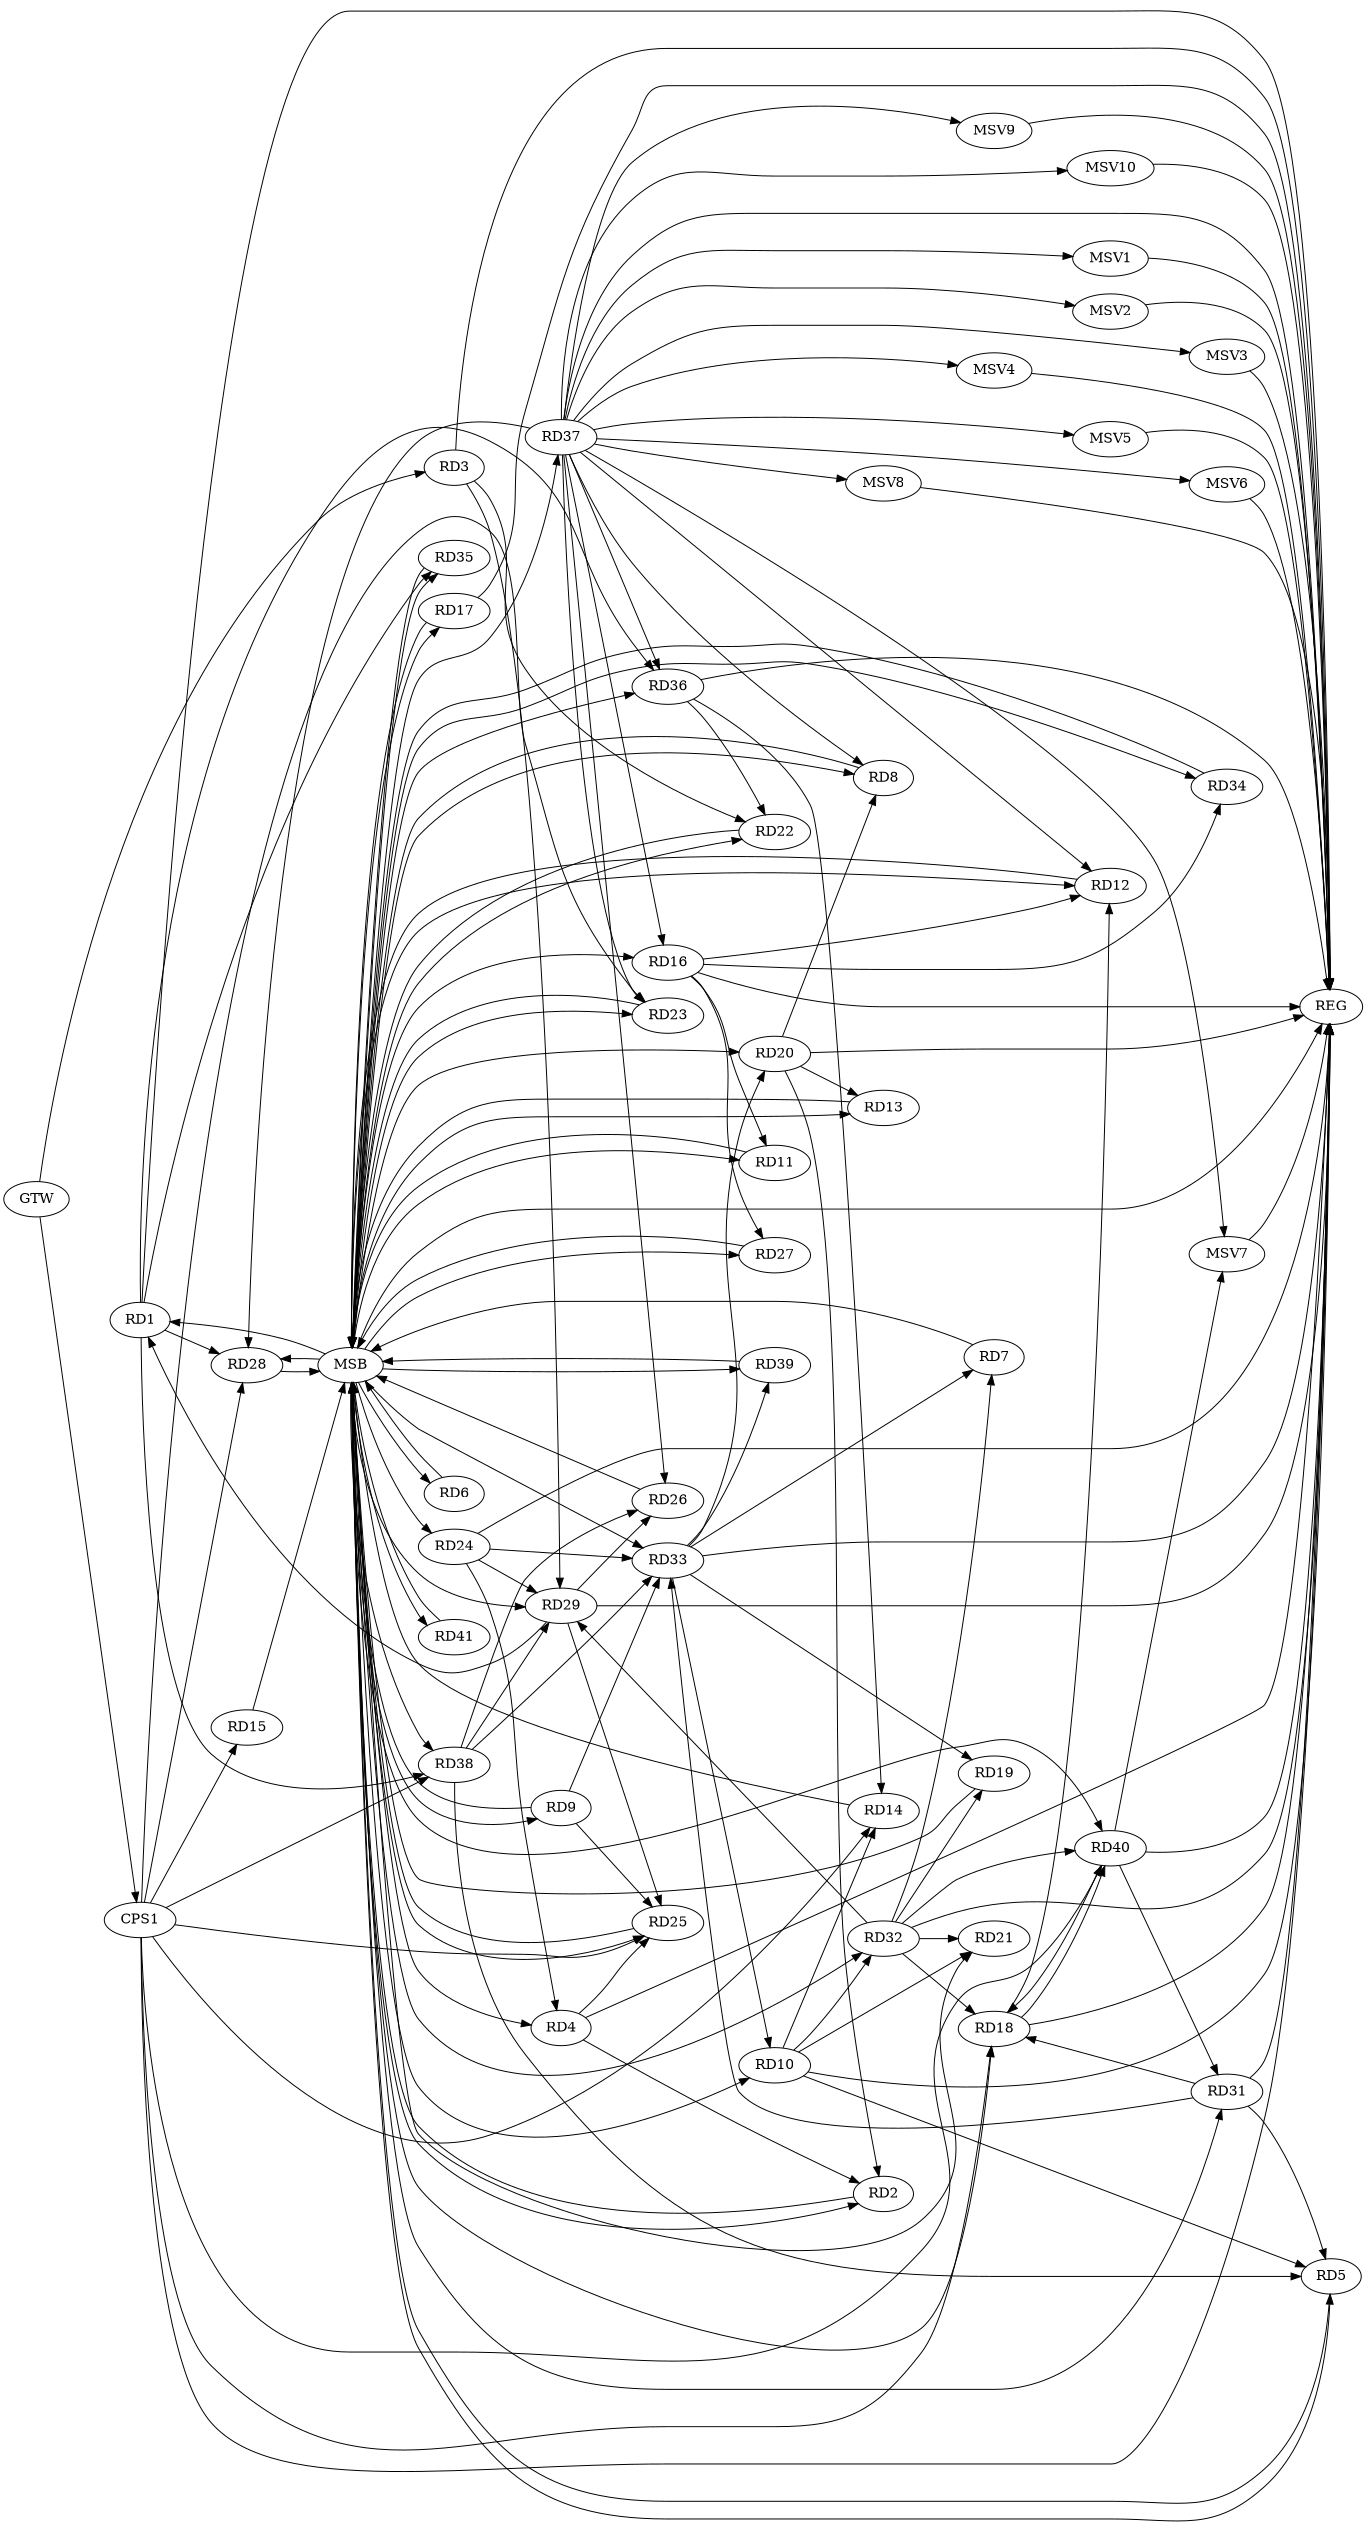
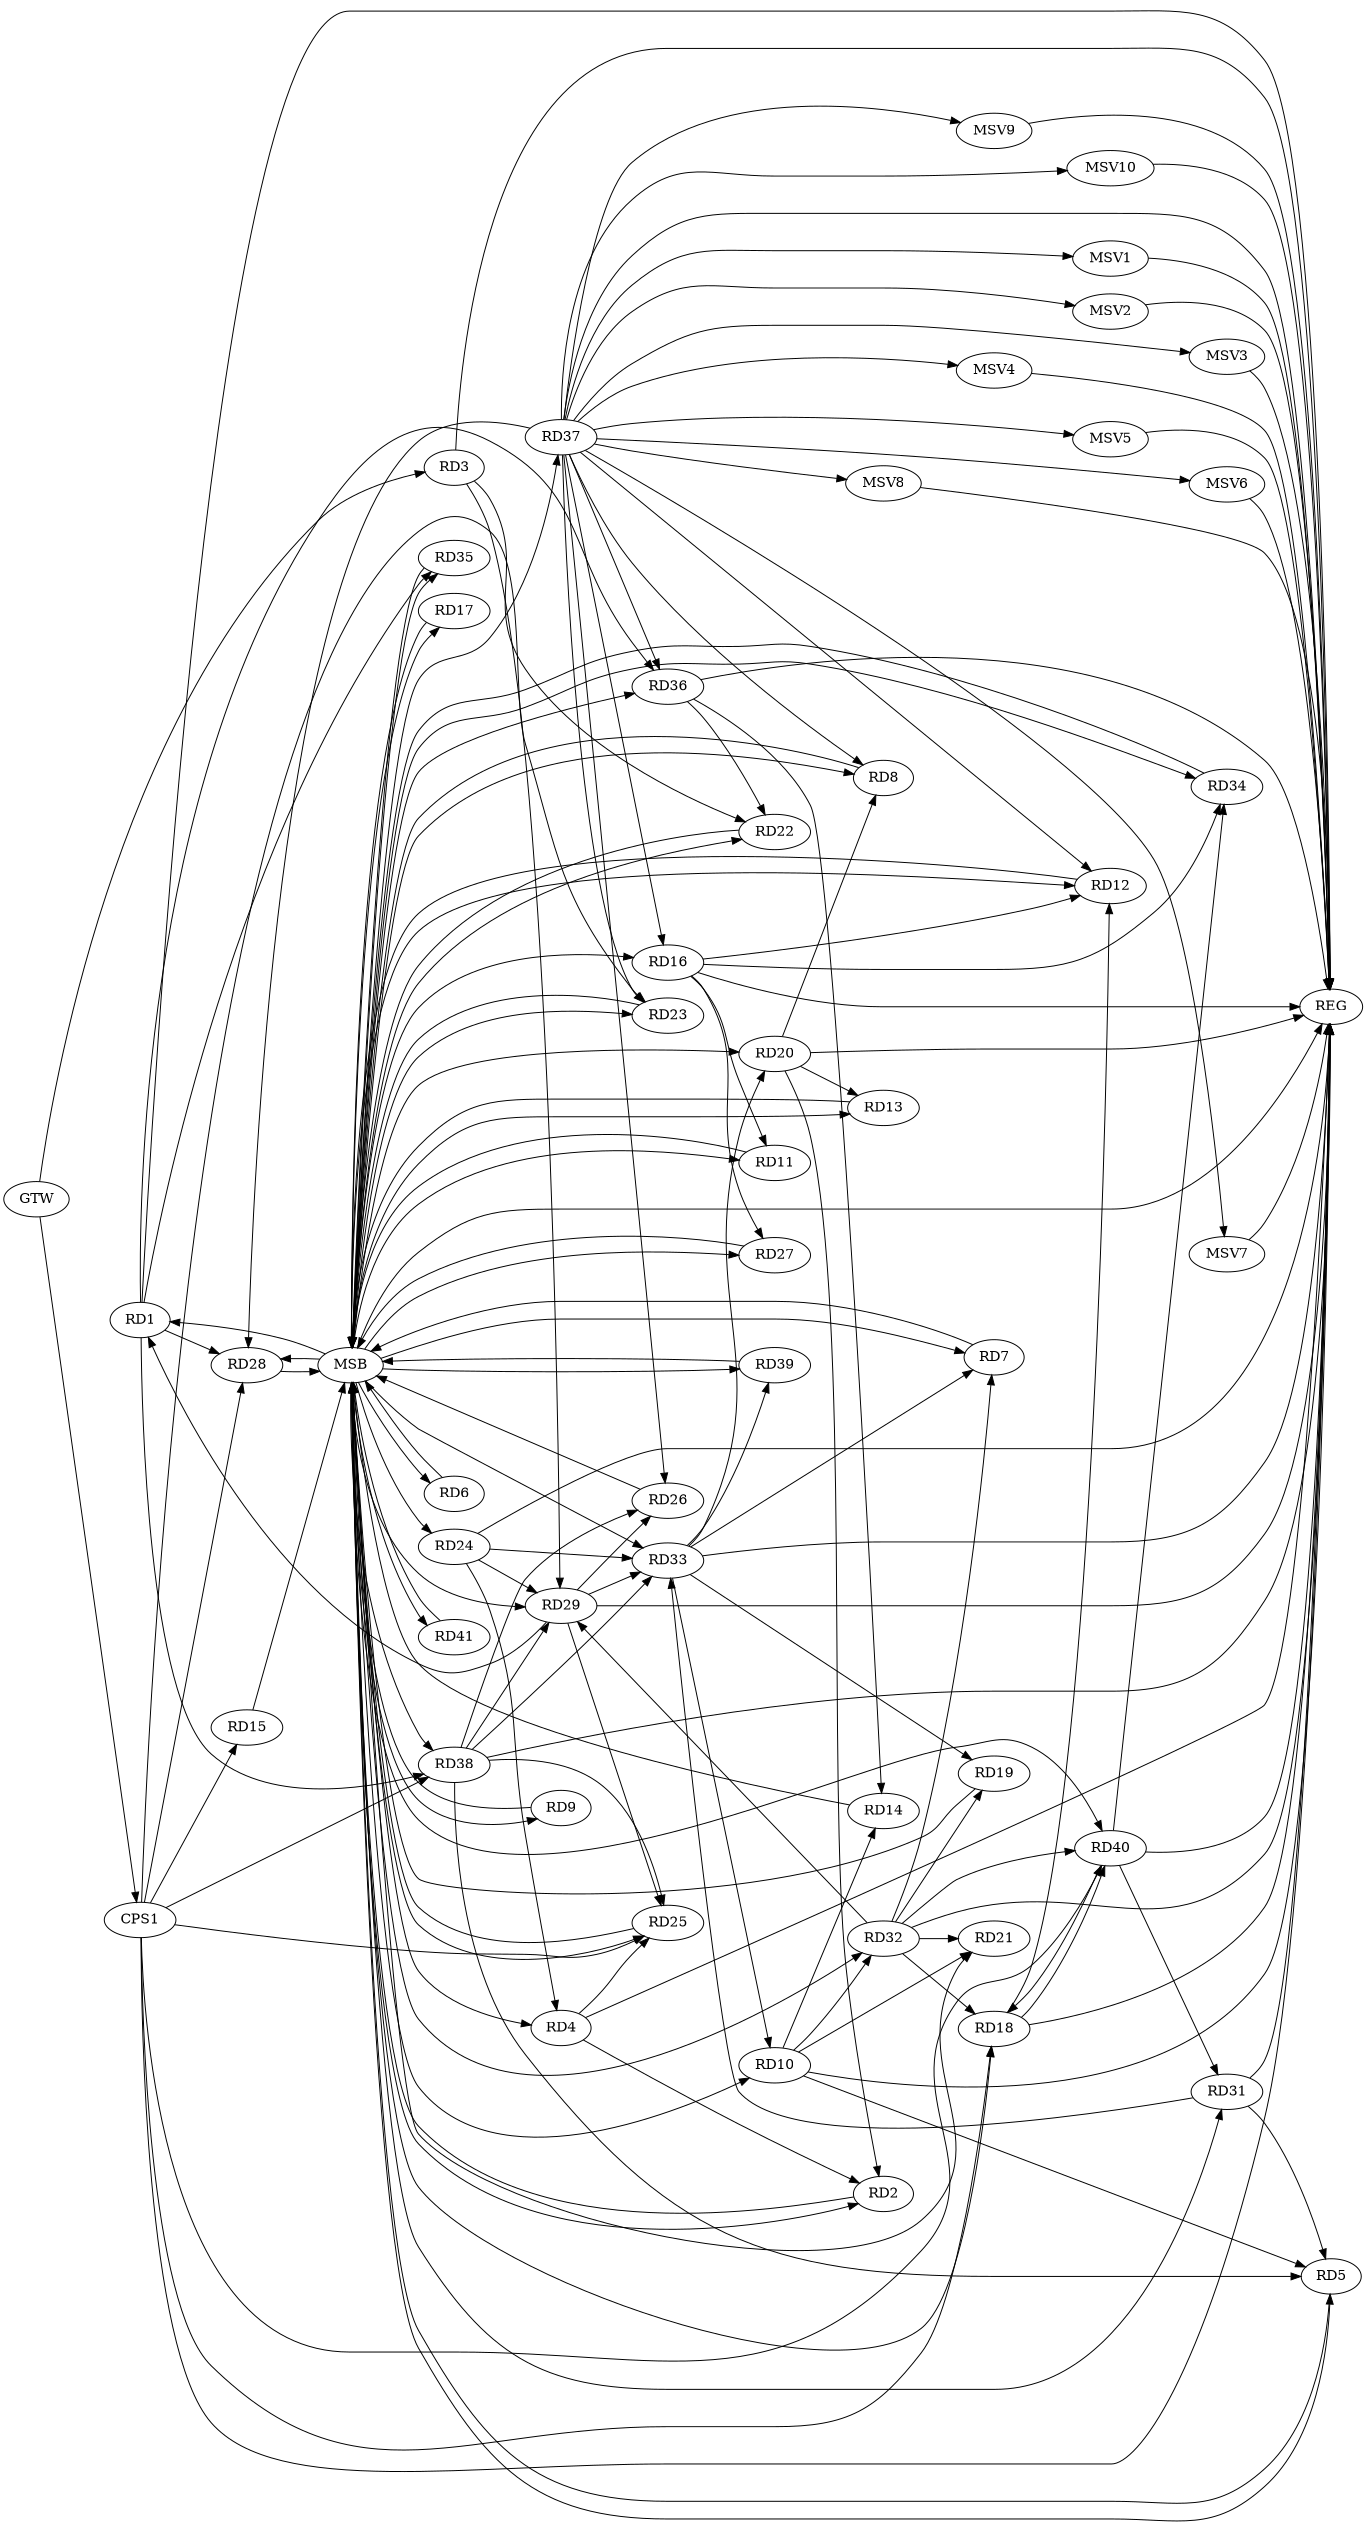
edge "RD17" -> "REG": now "RD38" -> "REG"
edge "MSB" -> "RD7": added
edge "RD40" -> "MSV7": now "RD40" -> "RD34"
edge "RD9" -> "RD33": now "RD29" -> "RD33"
edge "RD9" -> "RD25": now "RD38" -> "RD25"
edge "RD31" -> "RD18": removed
edge "CPS1" -> "RD14": removed
